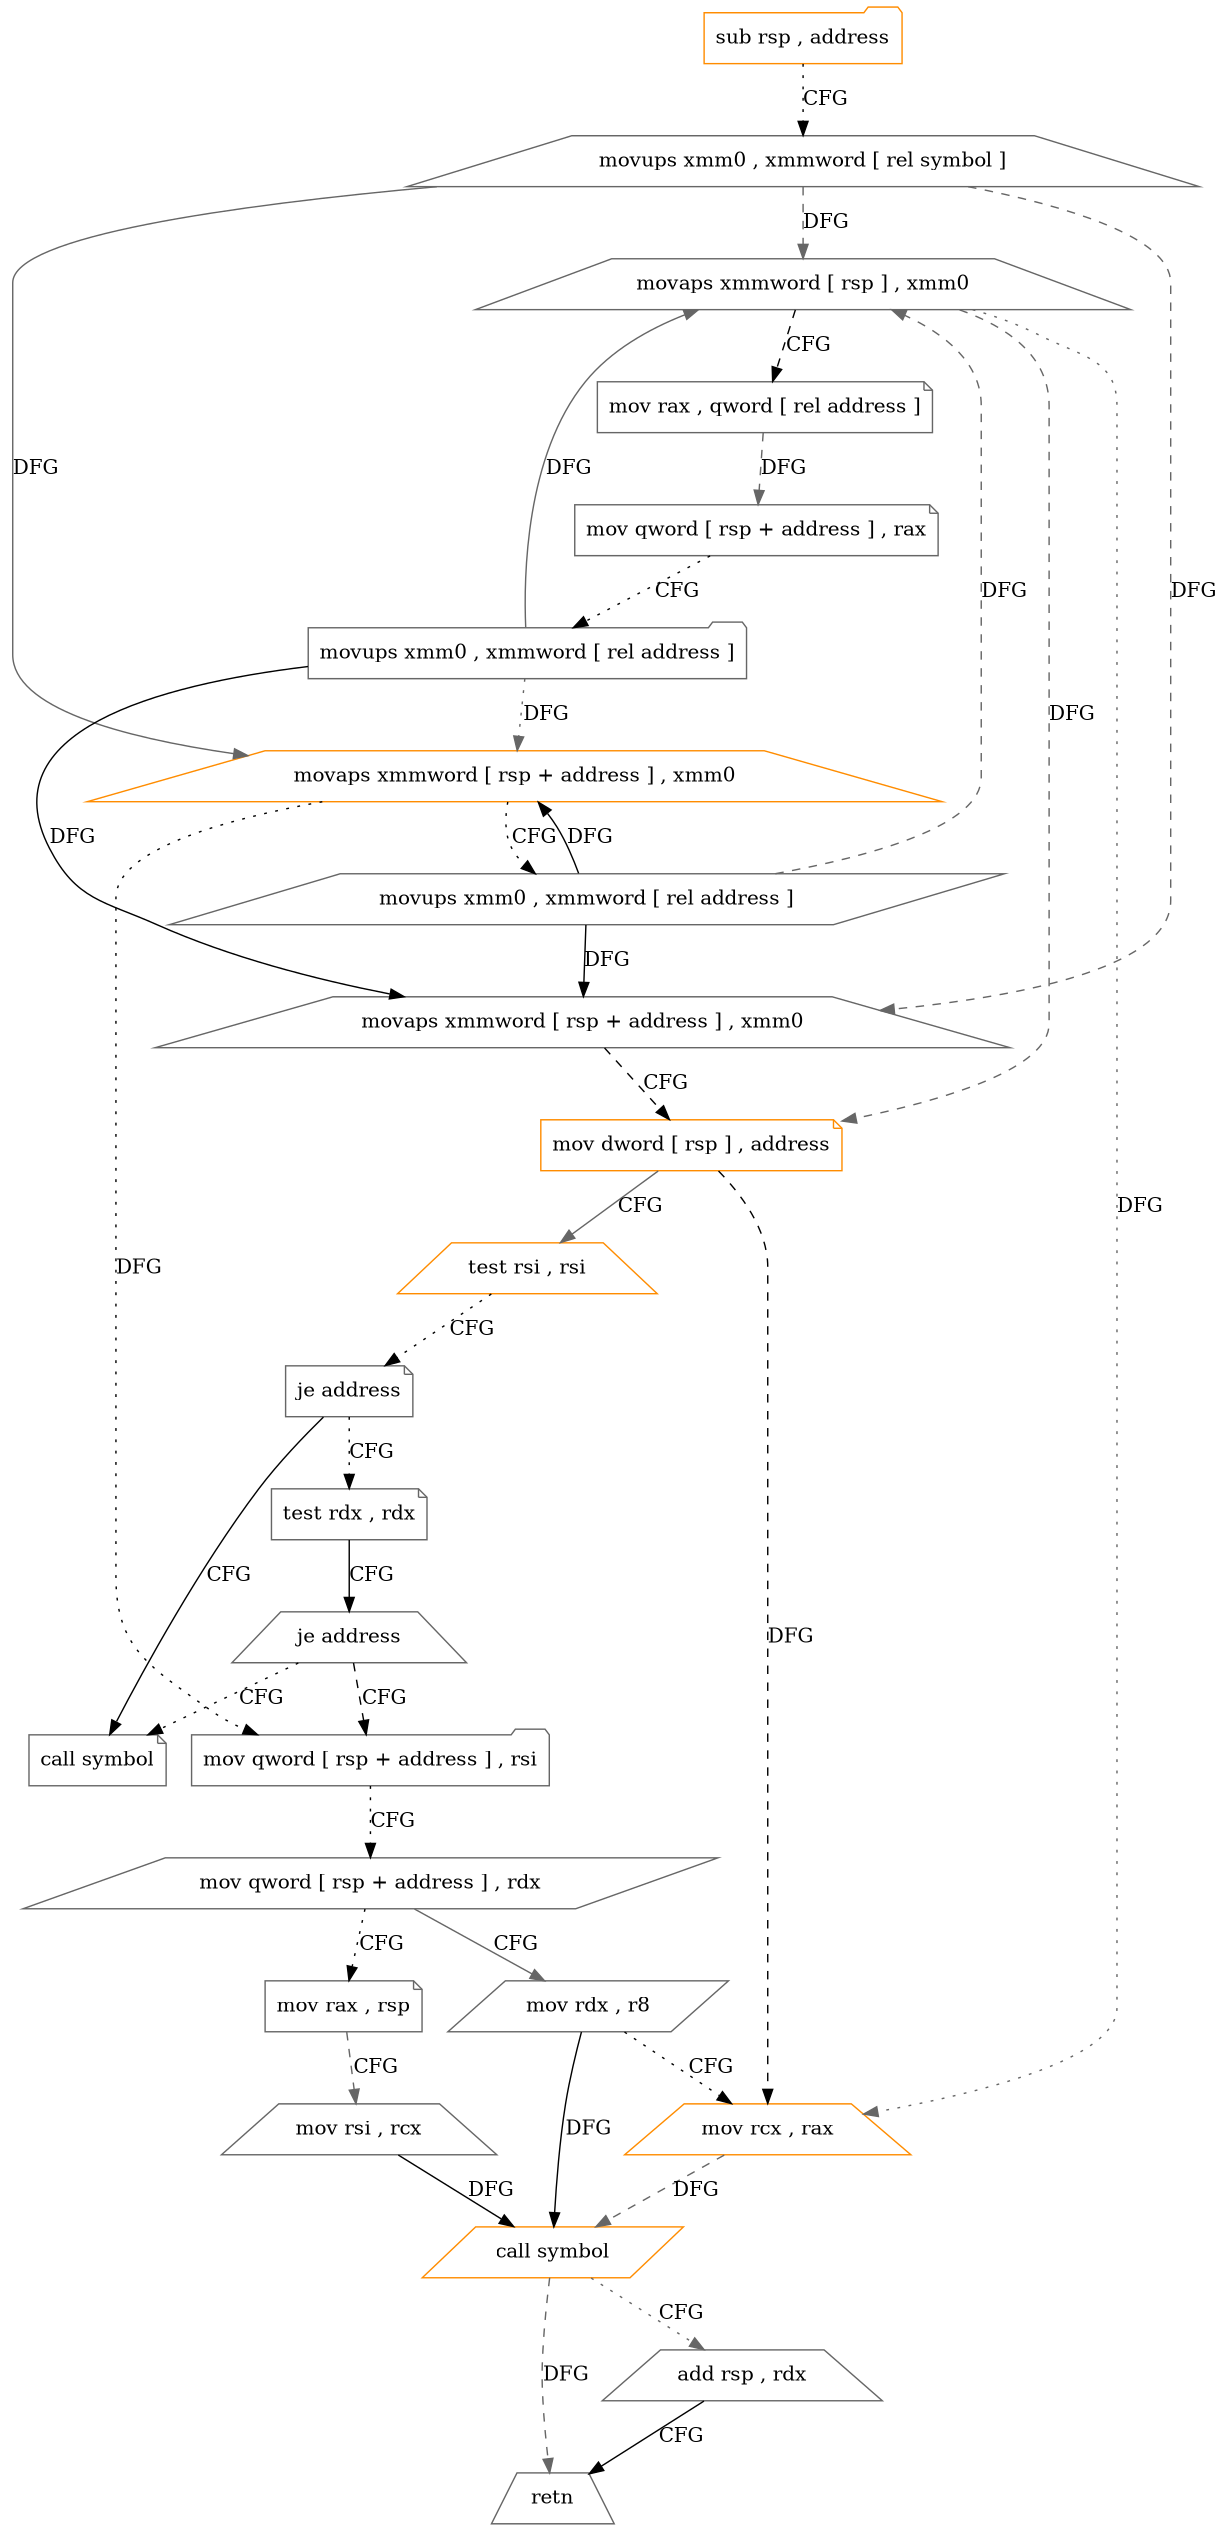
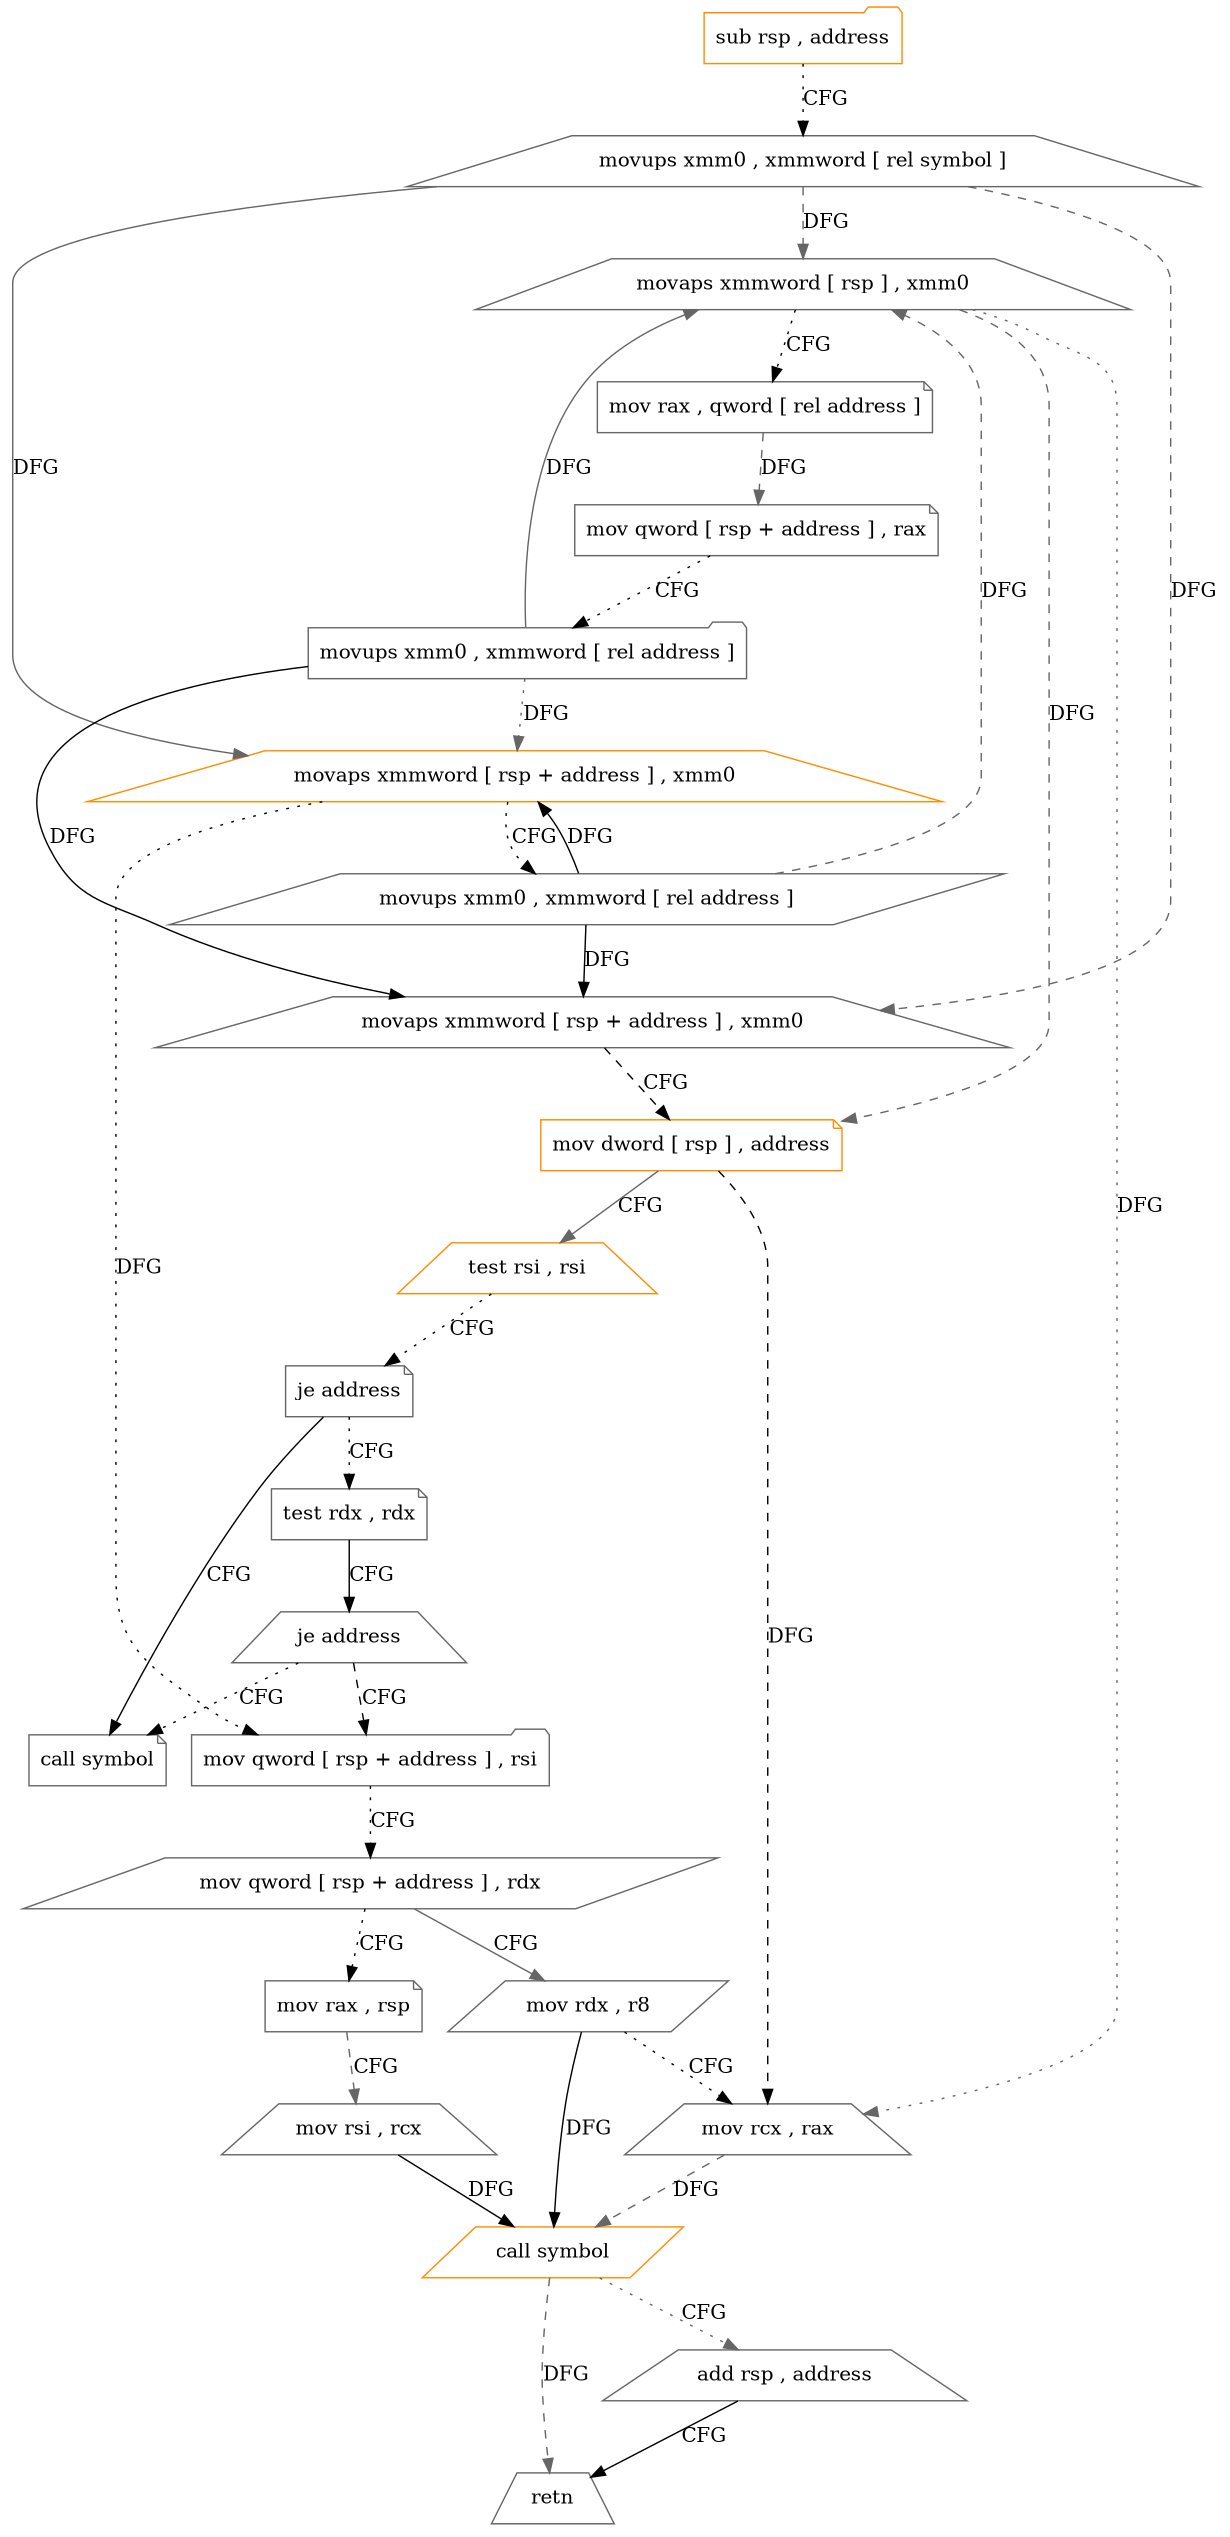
edge "movaps xmmword [ rsp ] , xmm0" -> "mov rax , qword [ rel address ]": style dashed -> dotted
node "mov rcx , rax": color darkorange -> gray40
node "add rsp , rdx": label "add rsp , rdx" -> "add rsp , address"
